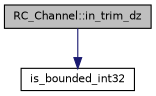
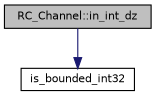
node "RC_Channel::in_trim_dz": label "RC_Channel::in_trim_dz" -> "RC_Channel::in_int_dz"
